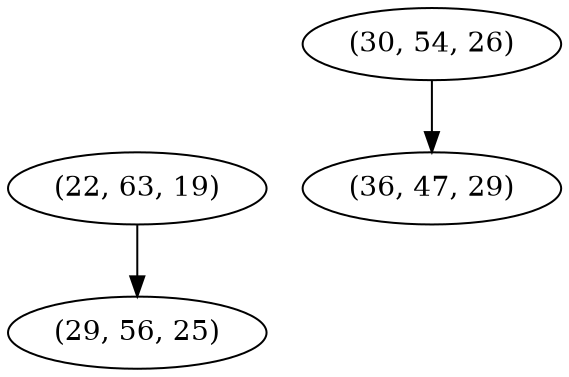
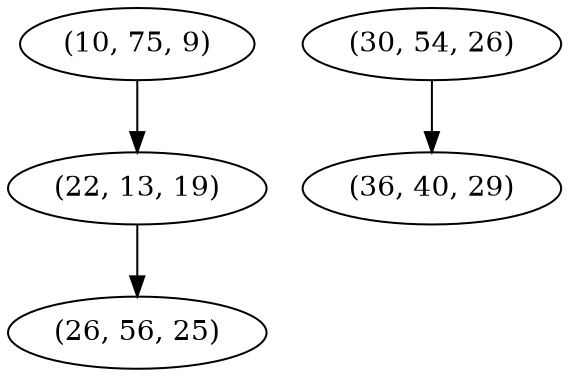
node "(10, 75, 9)": added
node "(22, 63, 19)": label "(22, 63, 19)" -> "(22, 13, 19)"
node "(36, 47, 29)": label "(36, 47, 29)" -> "(36, 40, 29)"
node "(29, 56, 25)": label "(29, 56, 25)" -> "(26, 56, 25)"
